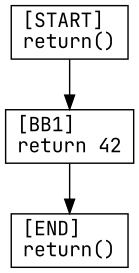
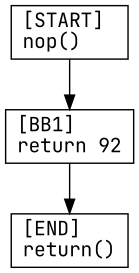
node "[START] return()": label "[START] return()" -> "[START] nop()"
node "[BB1] return 42": label "[BB1] return 42" -> "[BB1] return 92"
